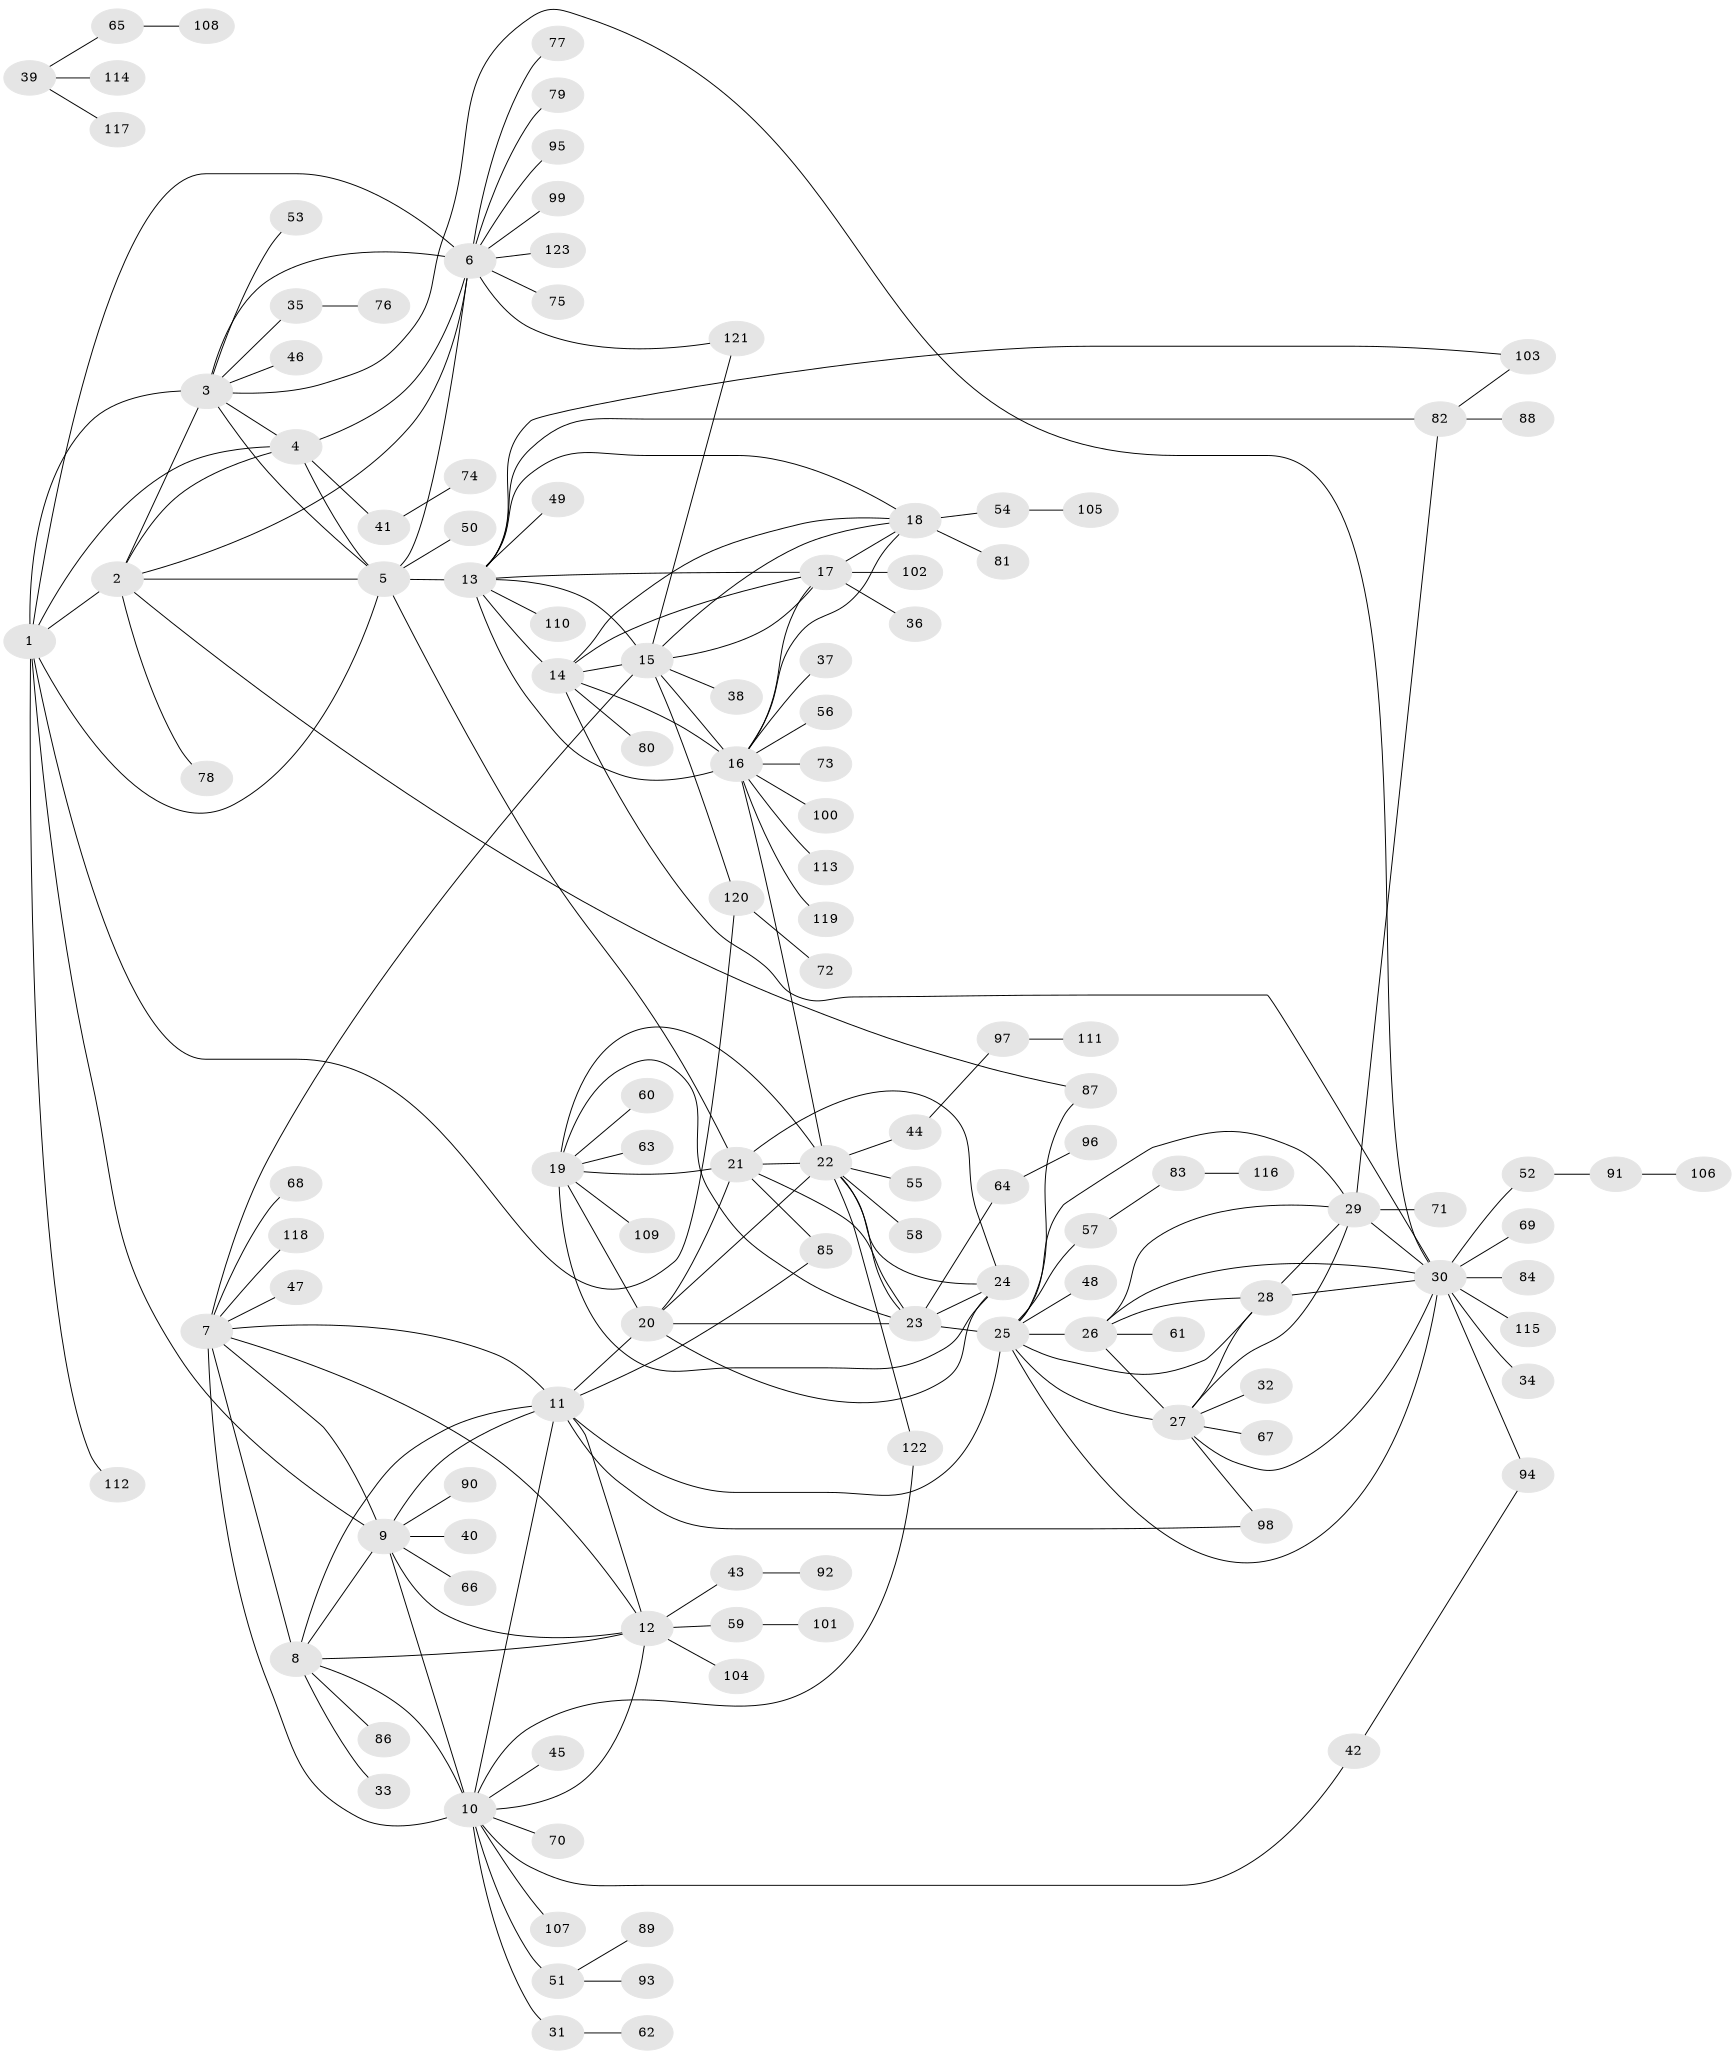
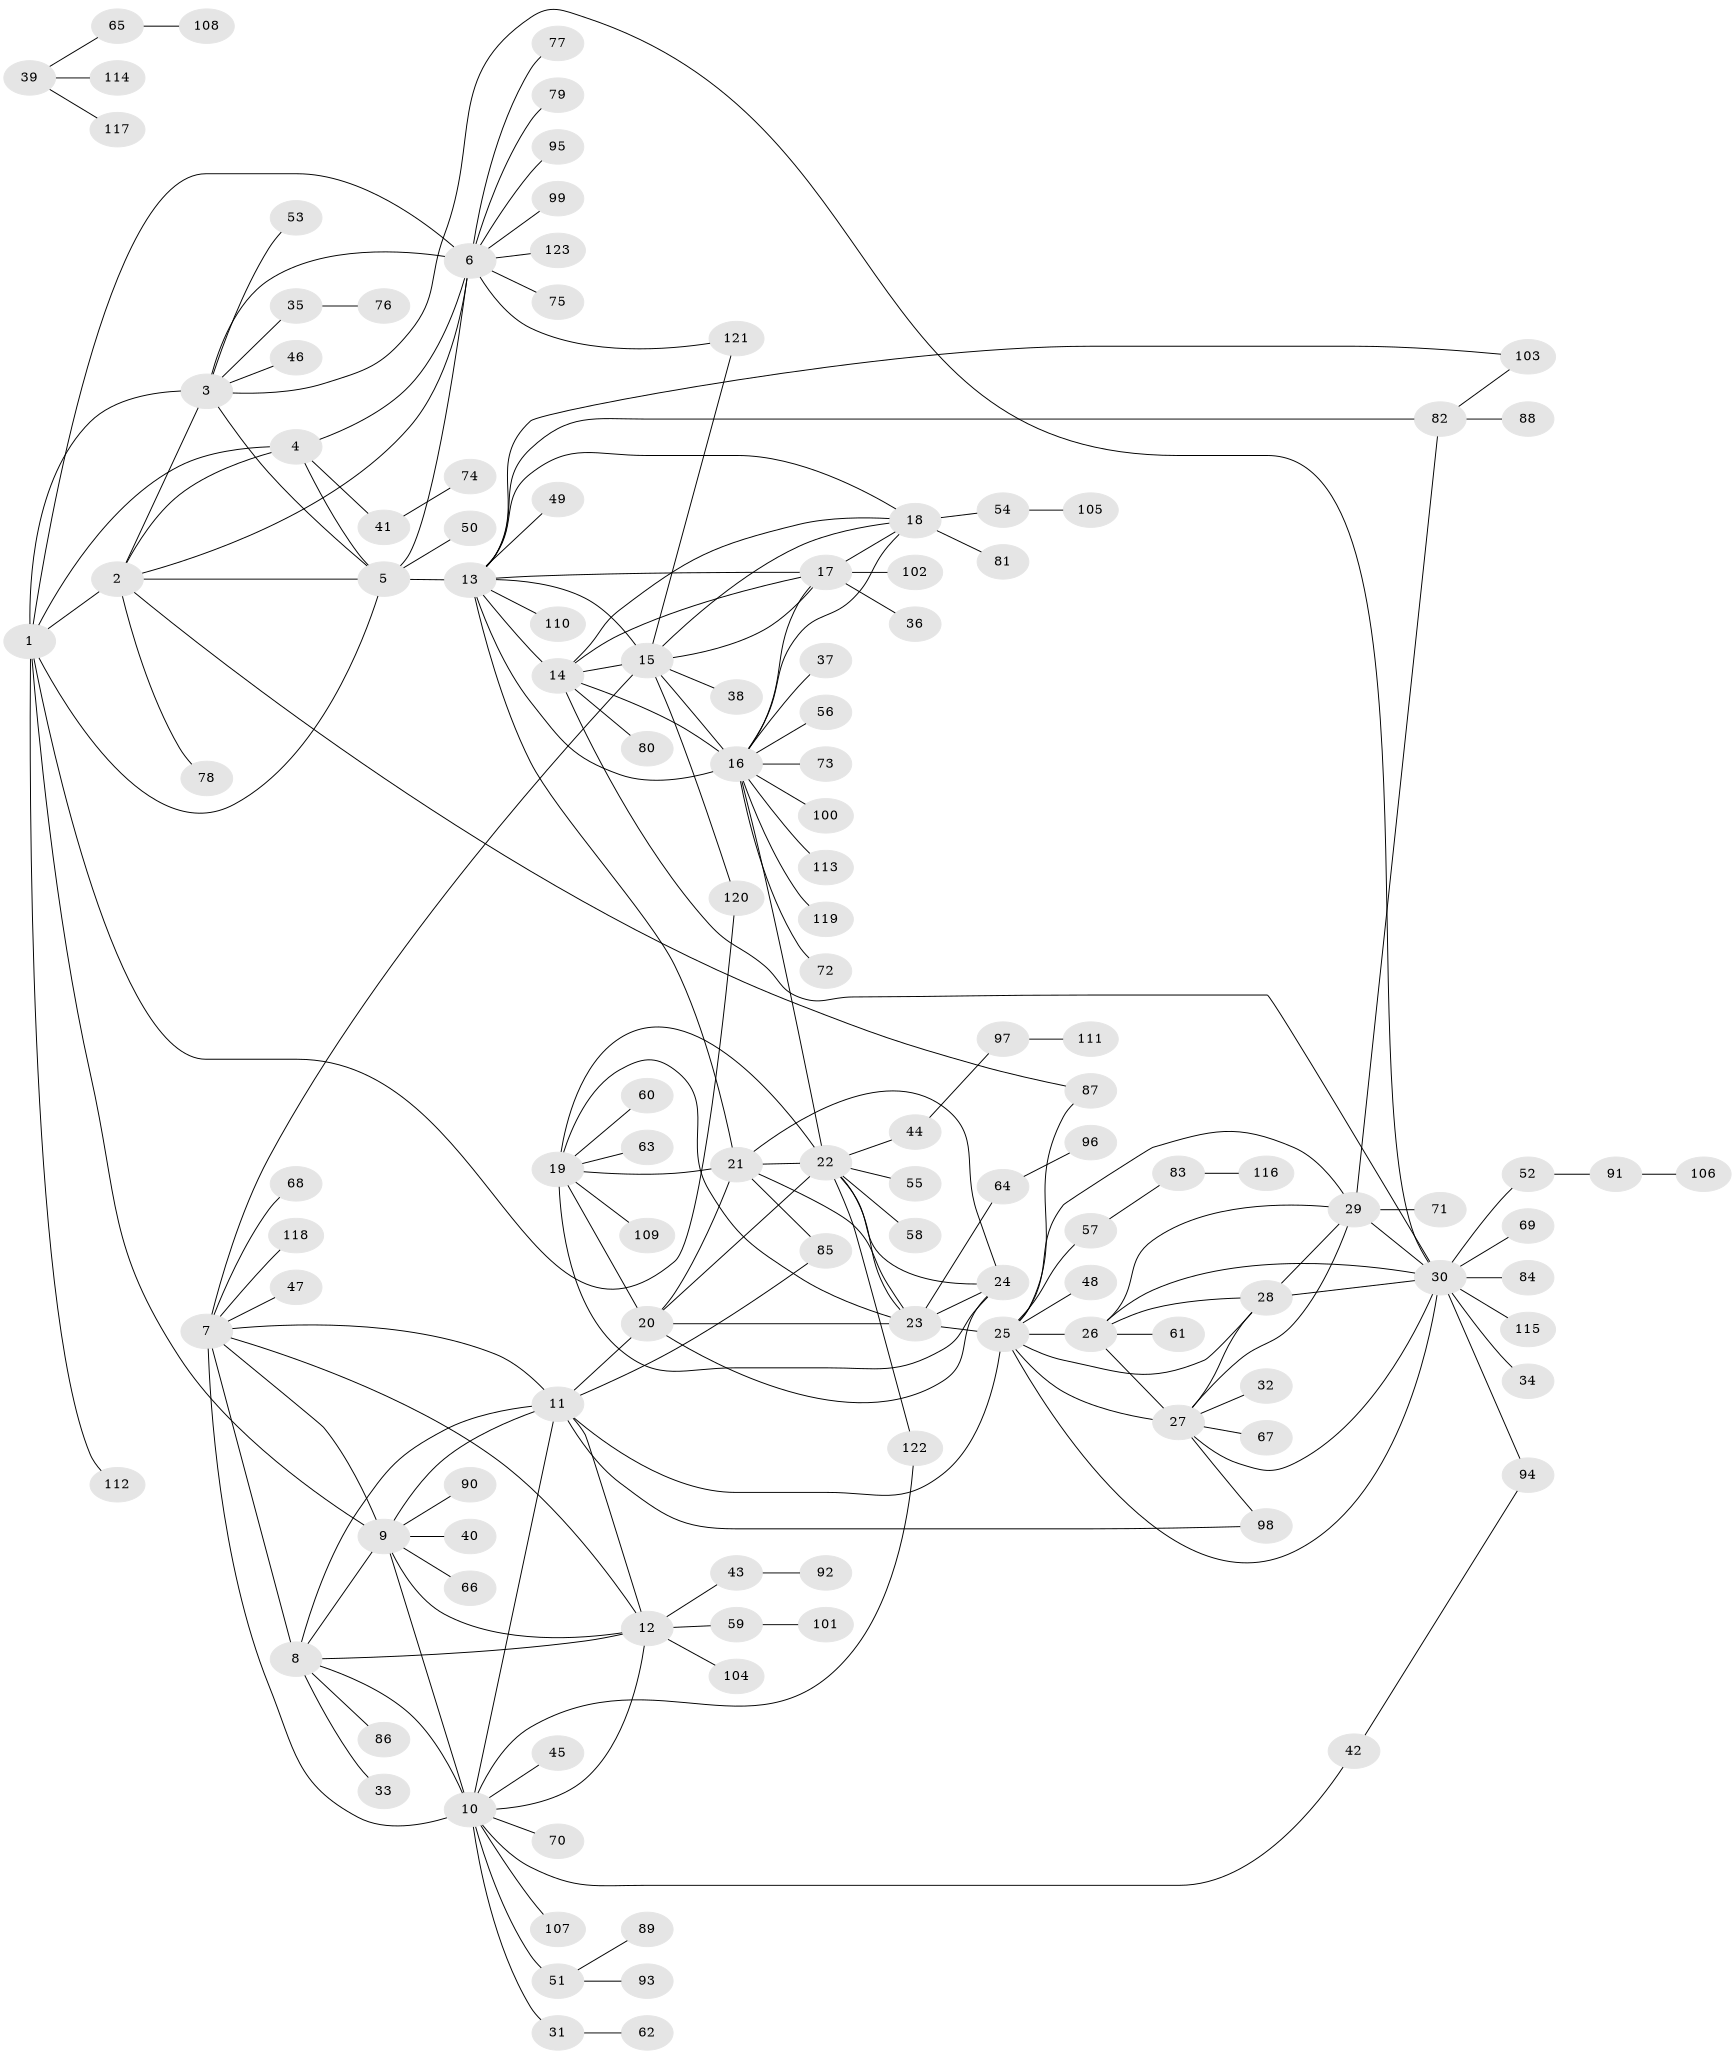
edge "3" -- "4": removed
edge "5" -- "21": now "13" -- "21"
edge "120" -- "72": now "16" -- "72"
